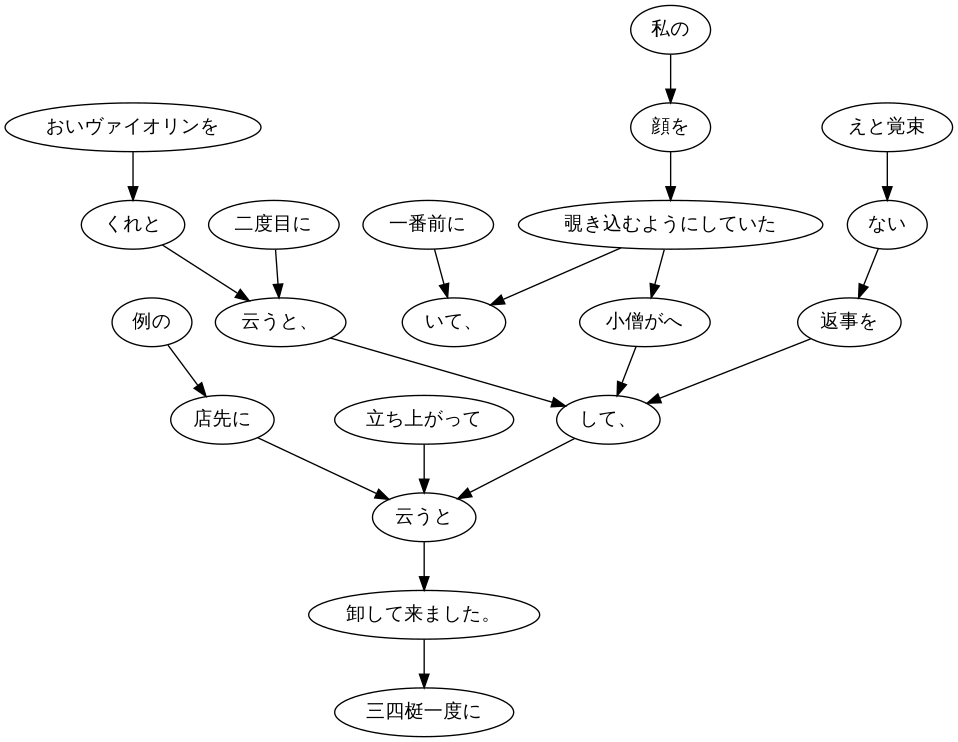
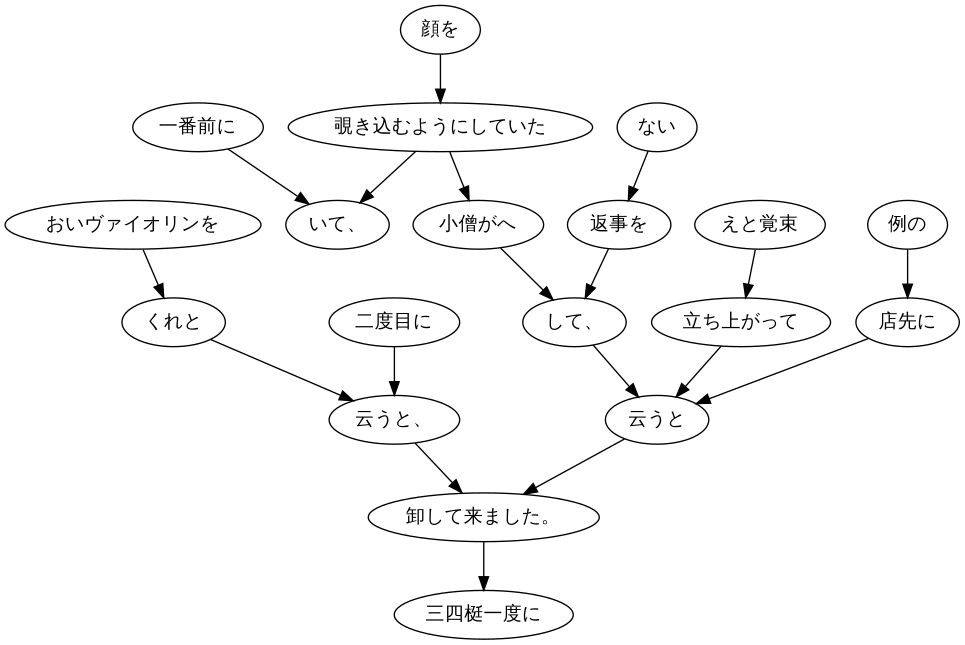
node "私の": removed
edge "えと覚束" -> "ない": now "えと覚束" -> "立ち上がって"
edge "云うと、" -> "して、": now "云うと、" -> "卸して来ました。"
